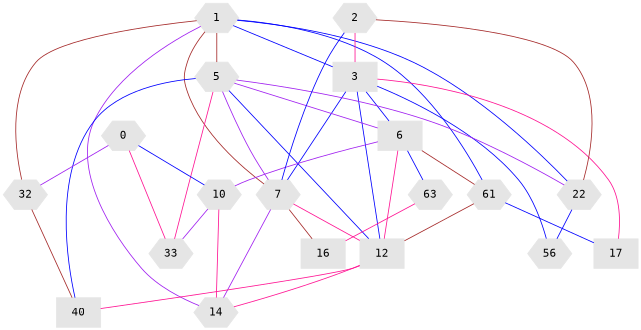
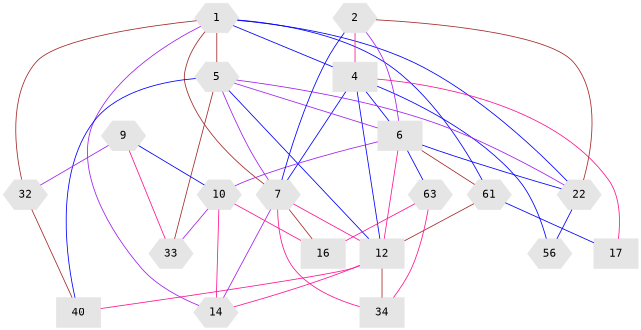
edge "2" -- "6": added
node "3": label "3" -> "4"
node "0": label "0" -> "9"
edge "5" -- "33": color deeppink -> brown
edge "6" -- "22": added
edge "10" -- "16": added
node "34": added
